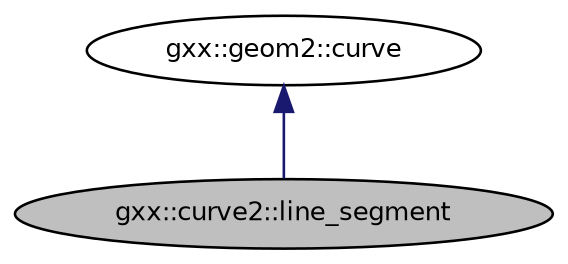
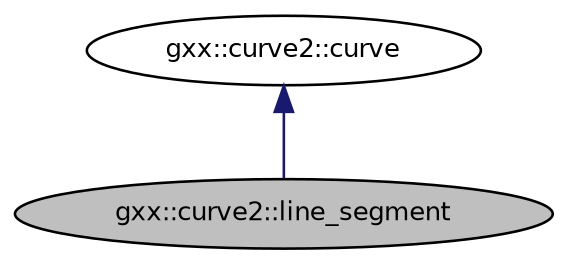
node "gxx::geom2::curve": label "gxx::geom2::curve" -> "gxx::curve2::curve"
